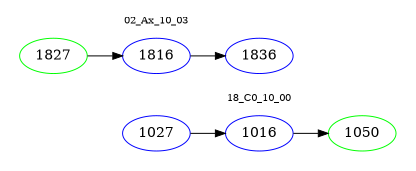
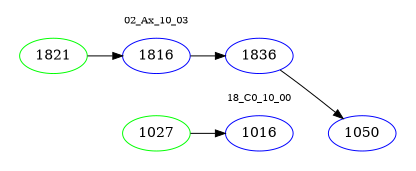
node "1827": label "1827" -> "1821"
node "1027": color blue -> green
edge "1016" -> "1050": now "1836" -> "1050"
node "1050": color green -> blue
